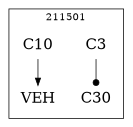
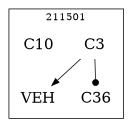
edge "C10" -> "VEH": now "C3" -> "VEH"
node "C30": label "C30" -> "C36"
